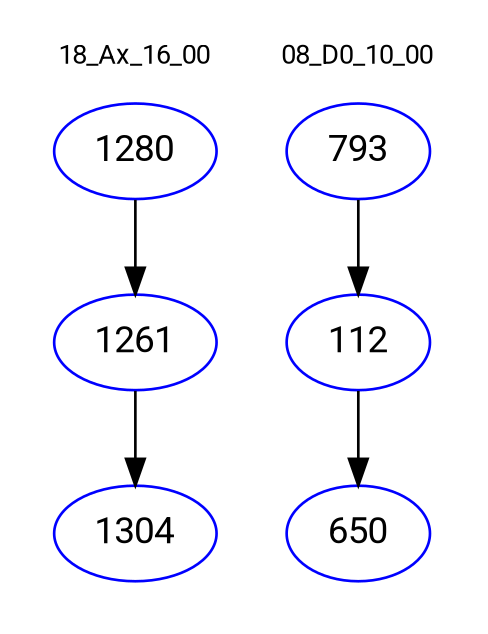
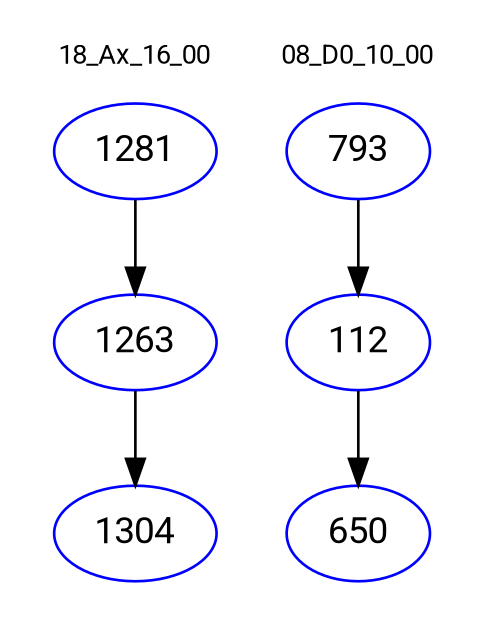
node "1280": label "1280" -> "1281"
node "1261": label "1261" -> "1263"
